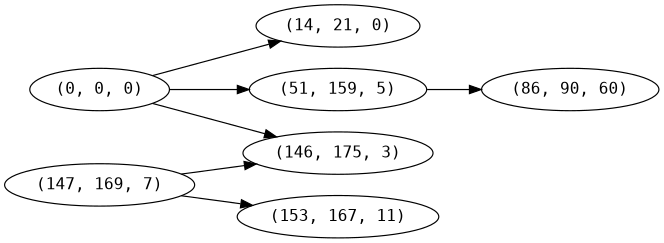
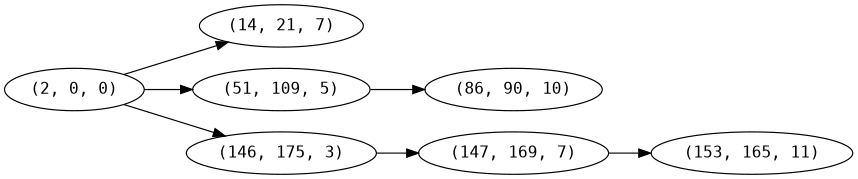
node "(14, 21, 0)": label "(14, 21, 0)" -> "(14, 21, 7)"
node "(0, 0, 0)": label "(0, 0, 0)" -> "(2, 0, 0)"
node "(51, 159, 5)": label "(51, 159, 5)" -> "(51, 109, 5)"
node "(86, 90, 60)": label "(86, 90, 60)" -> "(86, 90, 10)"
edge "(147, 169, 7)" -> "(146, 175, 3)": reversed
node "(153, 167, 11)": label "(153, 167, 11)" -> "(153, 165, 11)"
